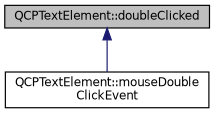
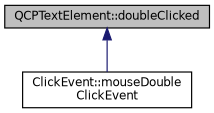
node "QCPTextElement::mouseDouble ClickEvent": label "QCPTextElement::mouseDouble ClickEvent" -> "ClickEvent::mouseDouble ClickEvent"
